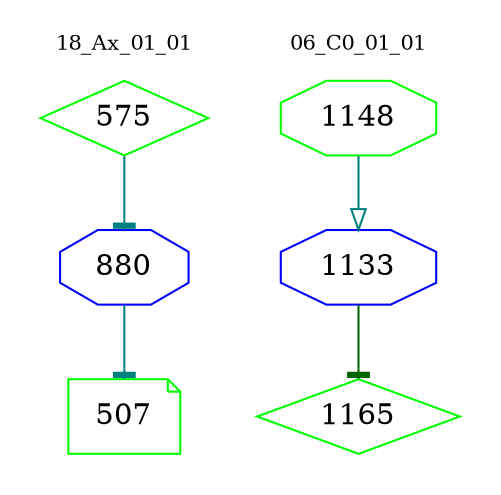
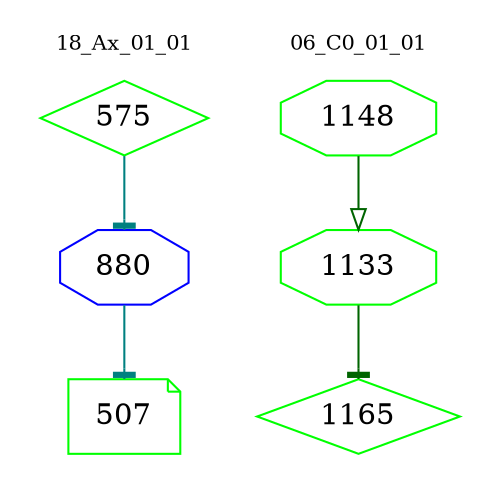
edge "1148" -> "1133": color teal -> darkgreen
node "1133": color blue -> green
